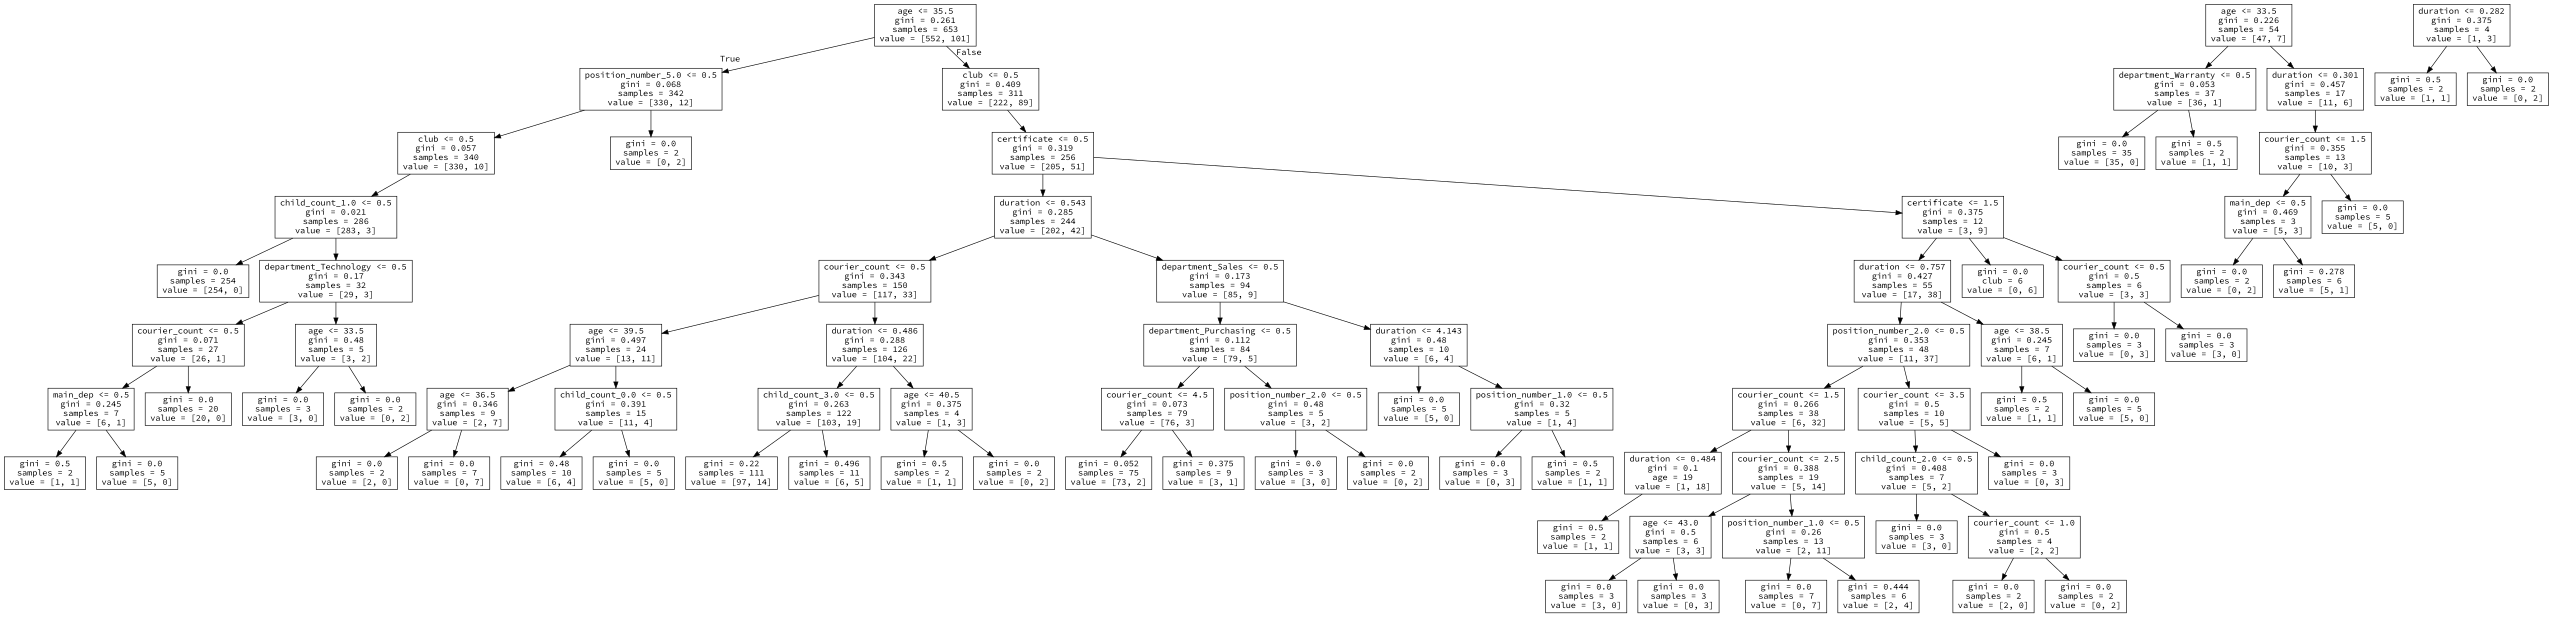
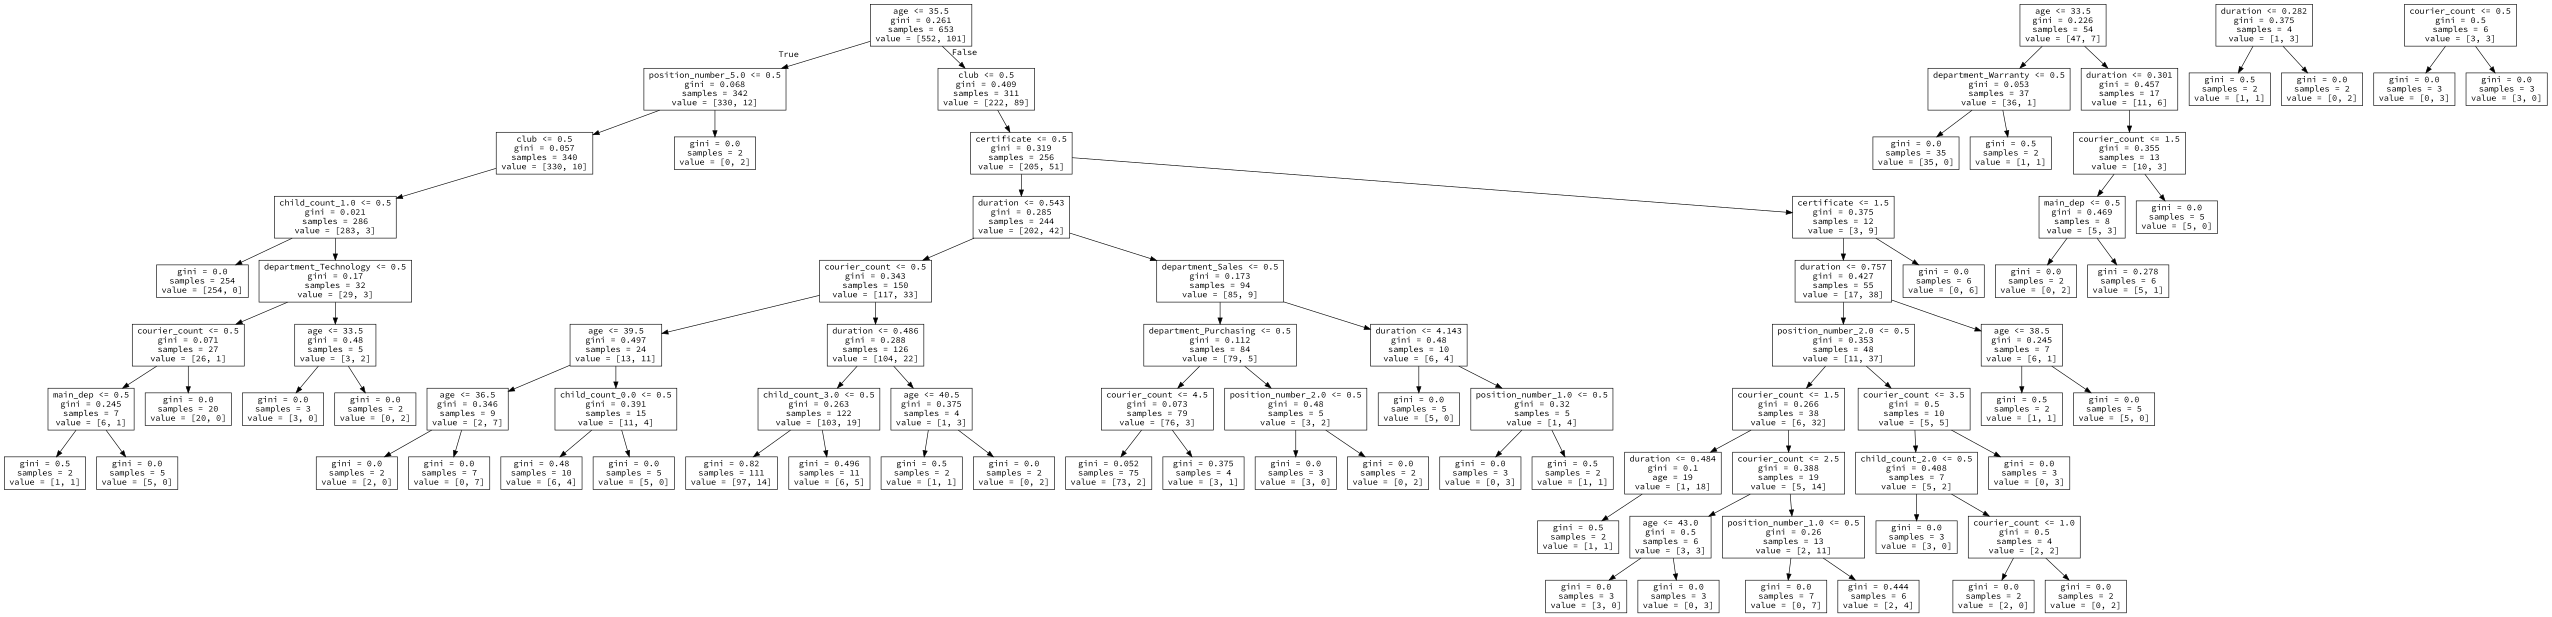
node "main_dep <= 0.5 gini = 0.469 samples = 3 value = [5, 3]": label "main_dep <= 0.5 gini = 0.469 samples = 3 value = [5, 3]" -> "main_dep <= 0.5 gini = 0.469 samples = 8 value = [5, 3]"
edge "certificate <= 1.5 gini = 0.375 samples = 12 value = [3, 9]" -> "courier_count <= 0.5 gini = 0.5 samples = 6 value = [3, 3]": removed
node "gini = 0.0 club = 6 value = [0, 6]": label "gini = 0.0 club = 6 value = [0, 6]" -> "gini = 0.0 samples = 6 value = [0, 6]"
node "gini = 0.22 samples = 111 value = [97, 14]": label "gini = 0.22 samples = 111 value = [97, 14]" -> "gini = 0.82 samples = 111 value = [97, 14]"
node "gini = 0.375 samples = 9 value = [3, 1]": label "gini = 0.375 samples = 9 value = [3, 1]" -> "gini = 0.375 samples = 4 value = [3, 1]"
